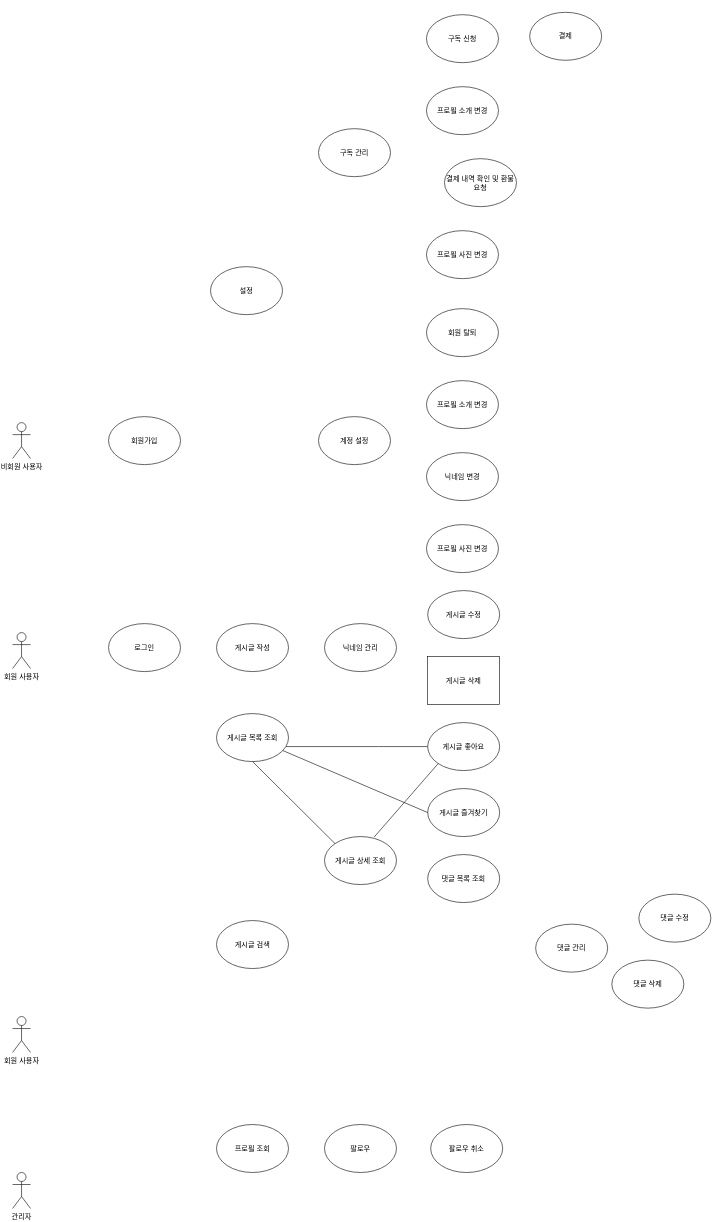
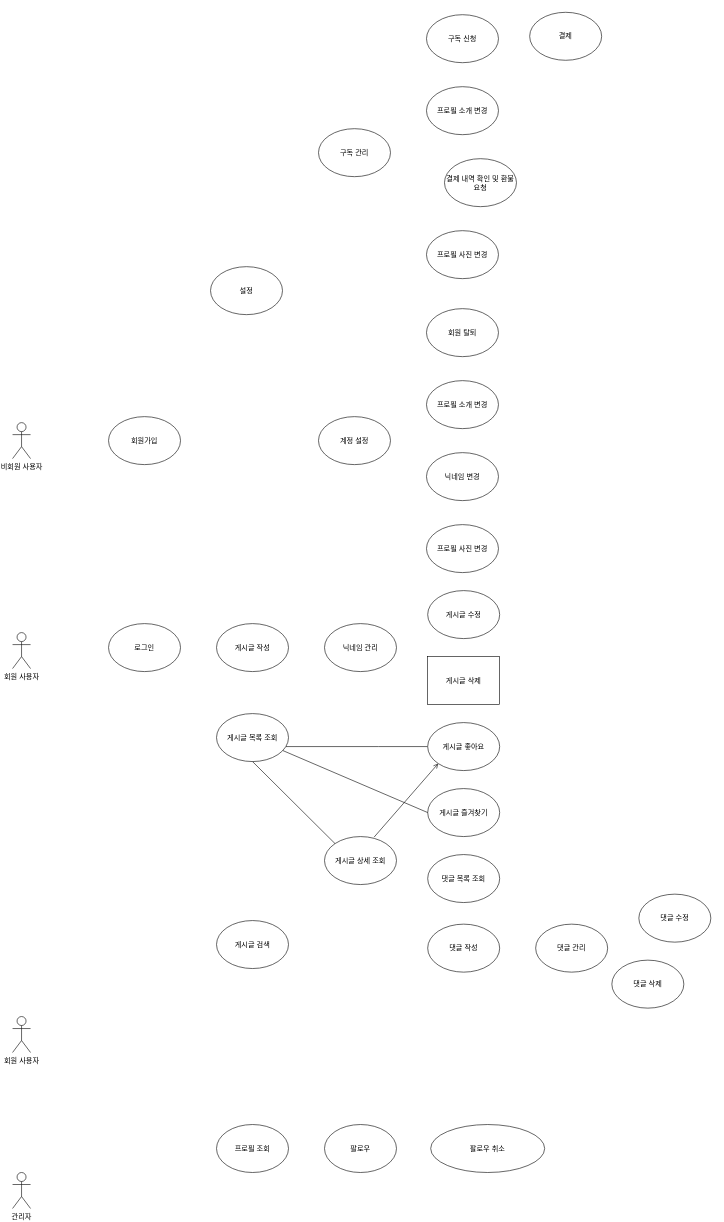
edge "게시글 좋아요" -- "게시글 상세 조회": arrowhead none -> open
node "댓글 작성": added
node "팔로우 취소": size 72x48 -> 114x48
